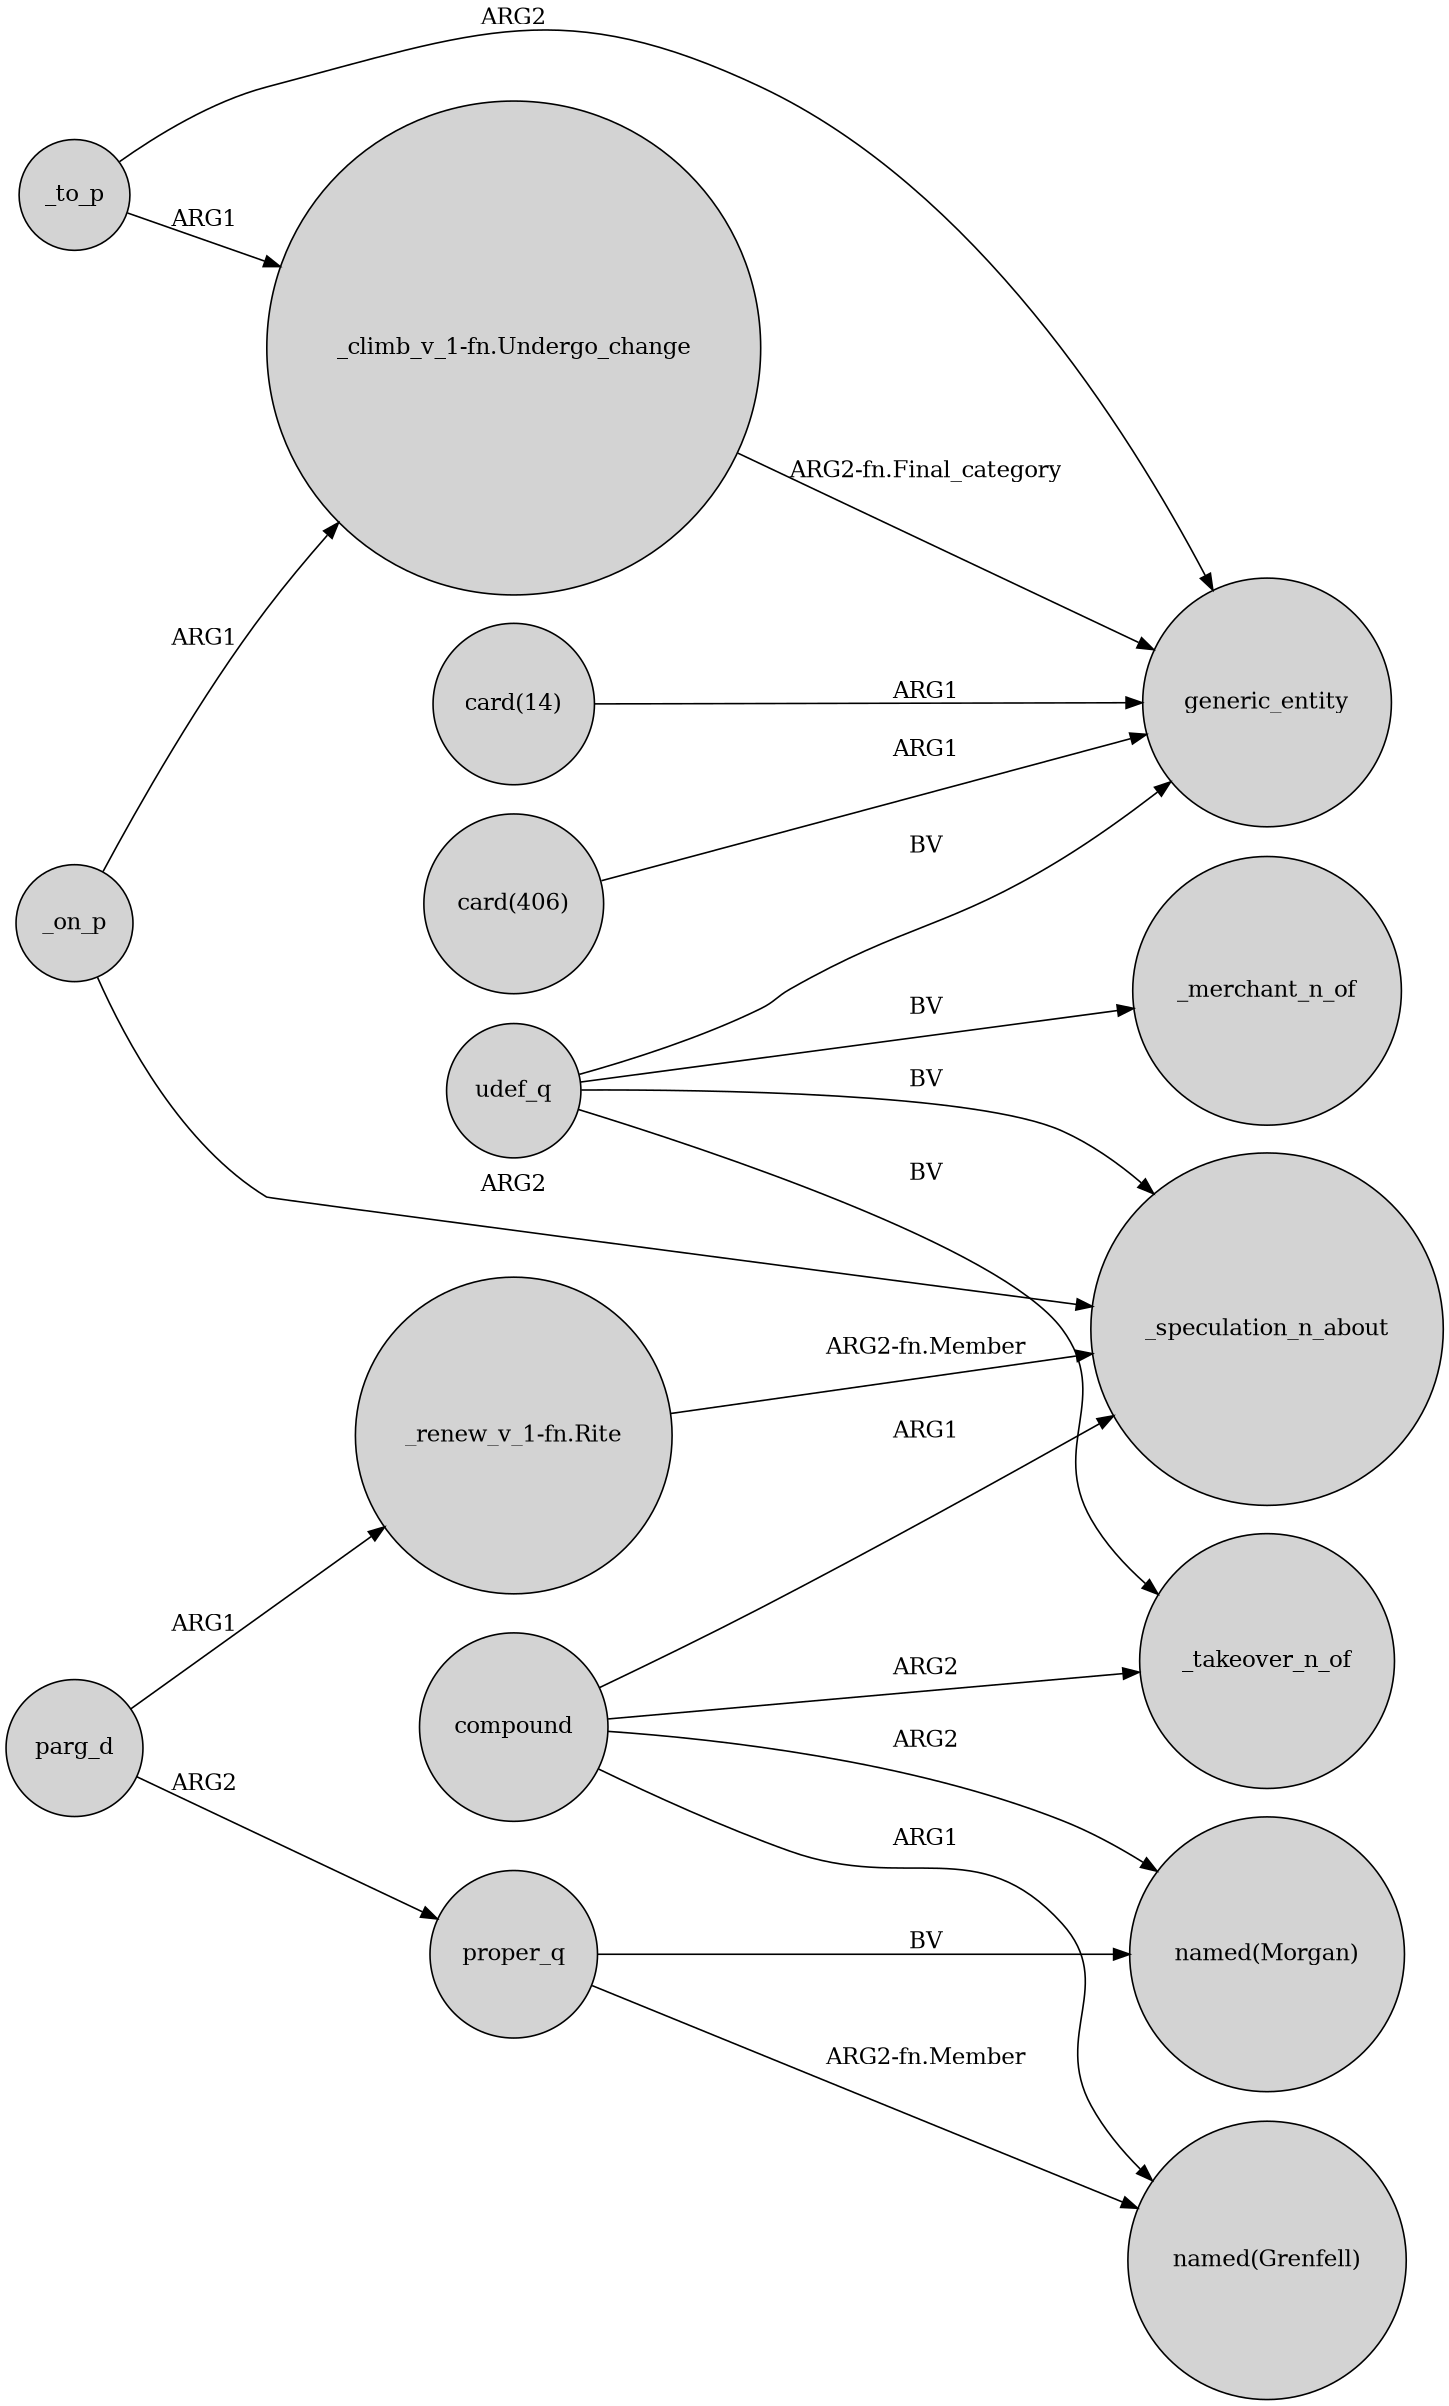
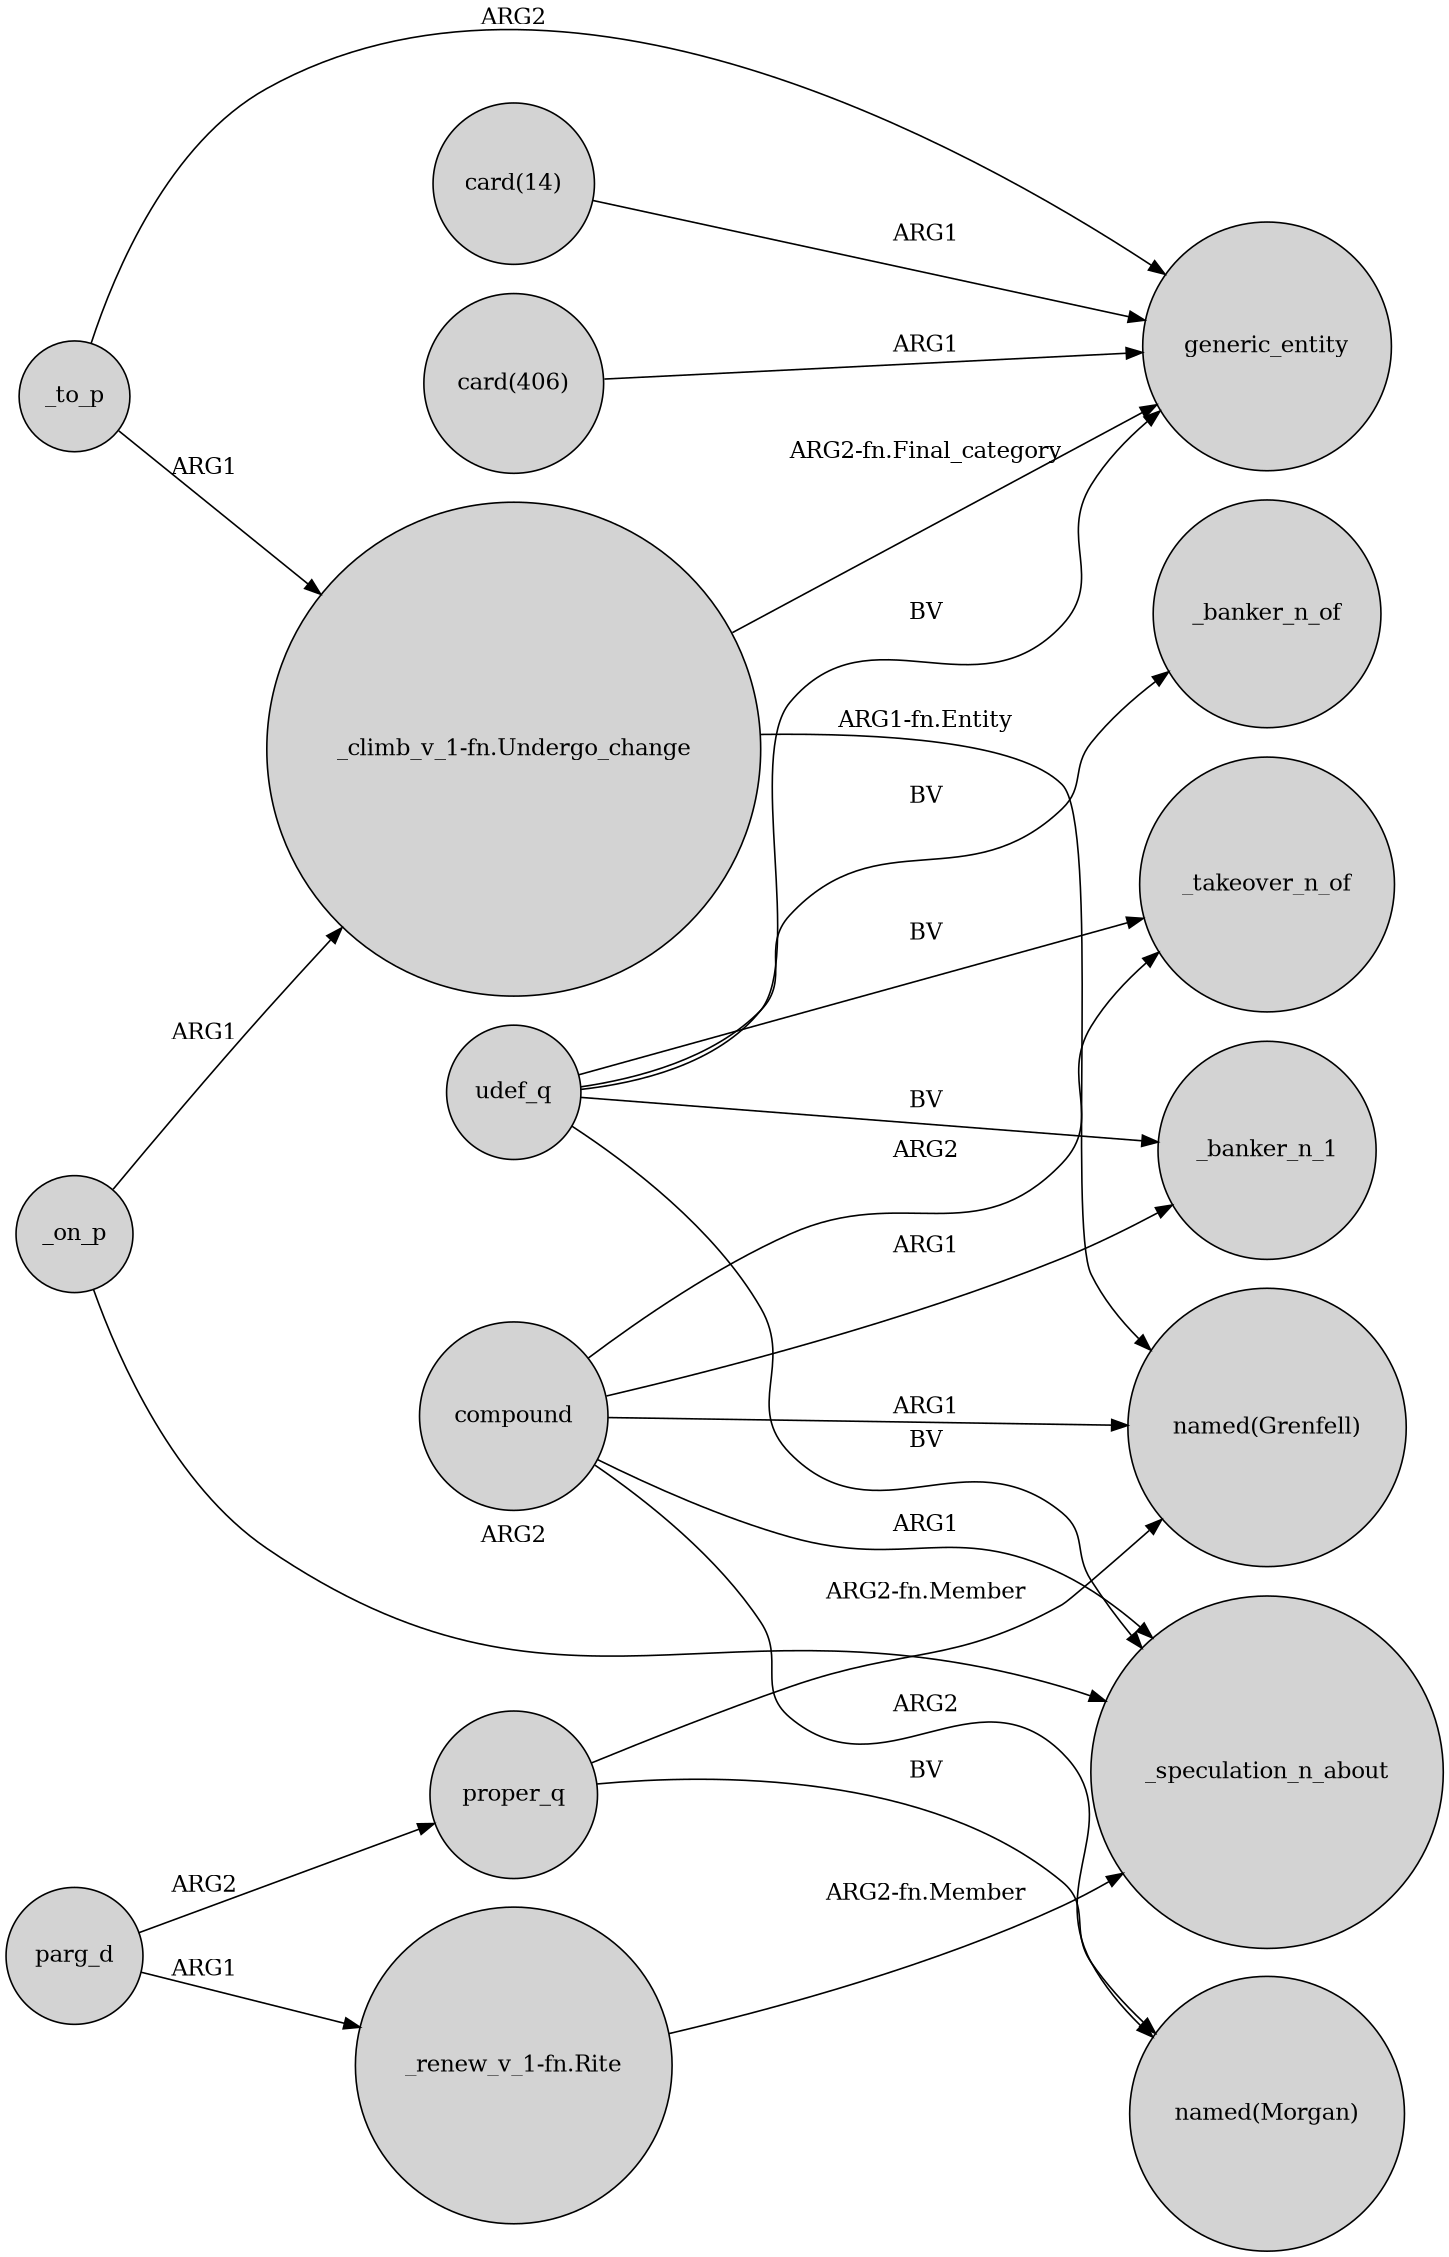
edge "_climb_v_1-fn.Undergo_change" -> "named(Grenfell)": added, label "ARG1-fn.Entity"
node "_merchant_n_of": label "_merchant_n_of" -> "_banker_n_of"
node "_banker_n_1": added
